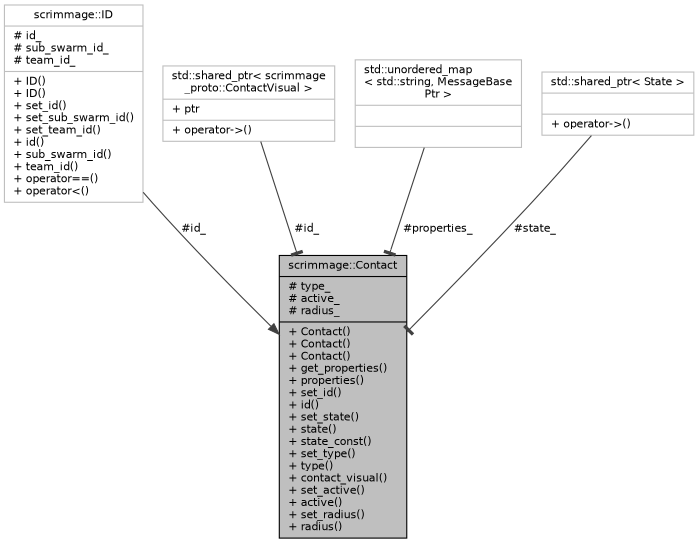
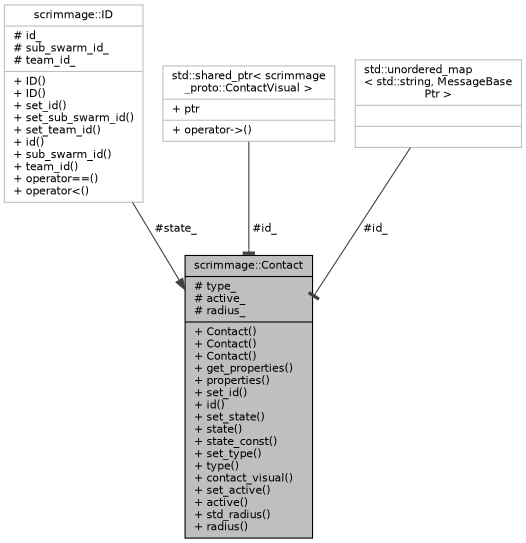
node "std::shared_ptr< State >": removed
edge "scrimmage::ID" -> "scrimmage::Contact": label " #id_" -> " #state_"
edge "std::unordered_map" -> "scrimmage::Contact": label " #properties_" -> " #id_"
node "scrimmage::Contact": text "+ set_radius()" -> "+ std_radius()"
